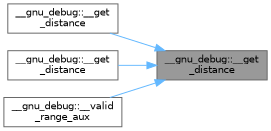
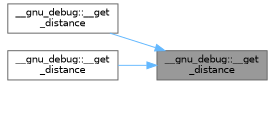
node "__gnu_debug::__valid _range_aux": removed
